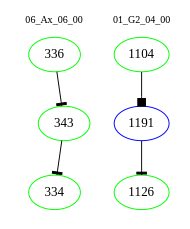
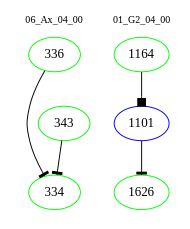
cluster "06_Ax_06_00": label "06_Ax_06_00" -> "06_Ax_04_00"
node "1104": label "1104" -> "1164"
edge "336" -> "343": now "336" -> "334"
node "1191": label "1191" -> "1101"
node "1126": label "1126" -> "1626"
